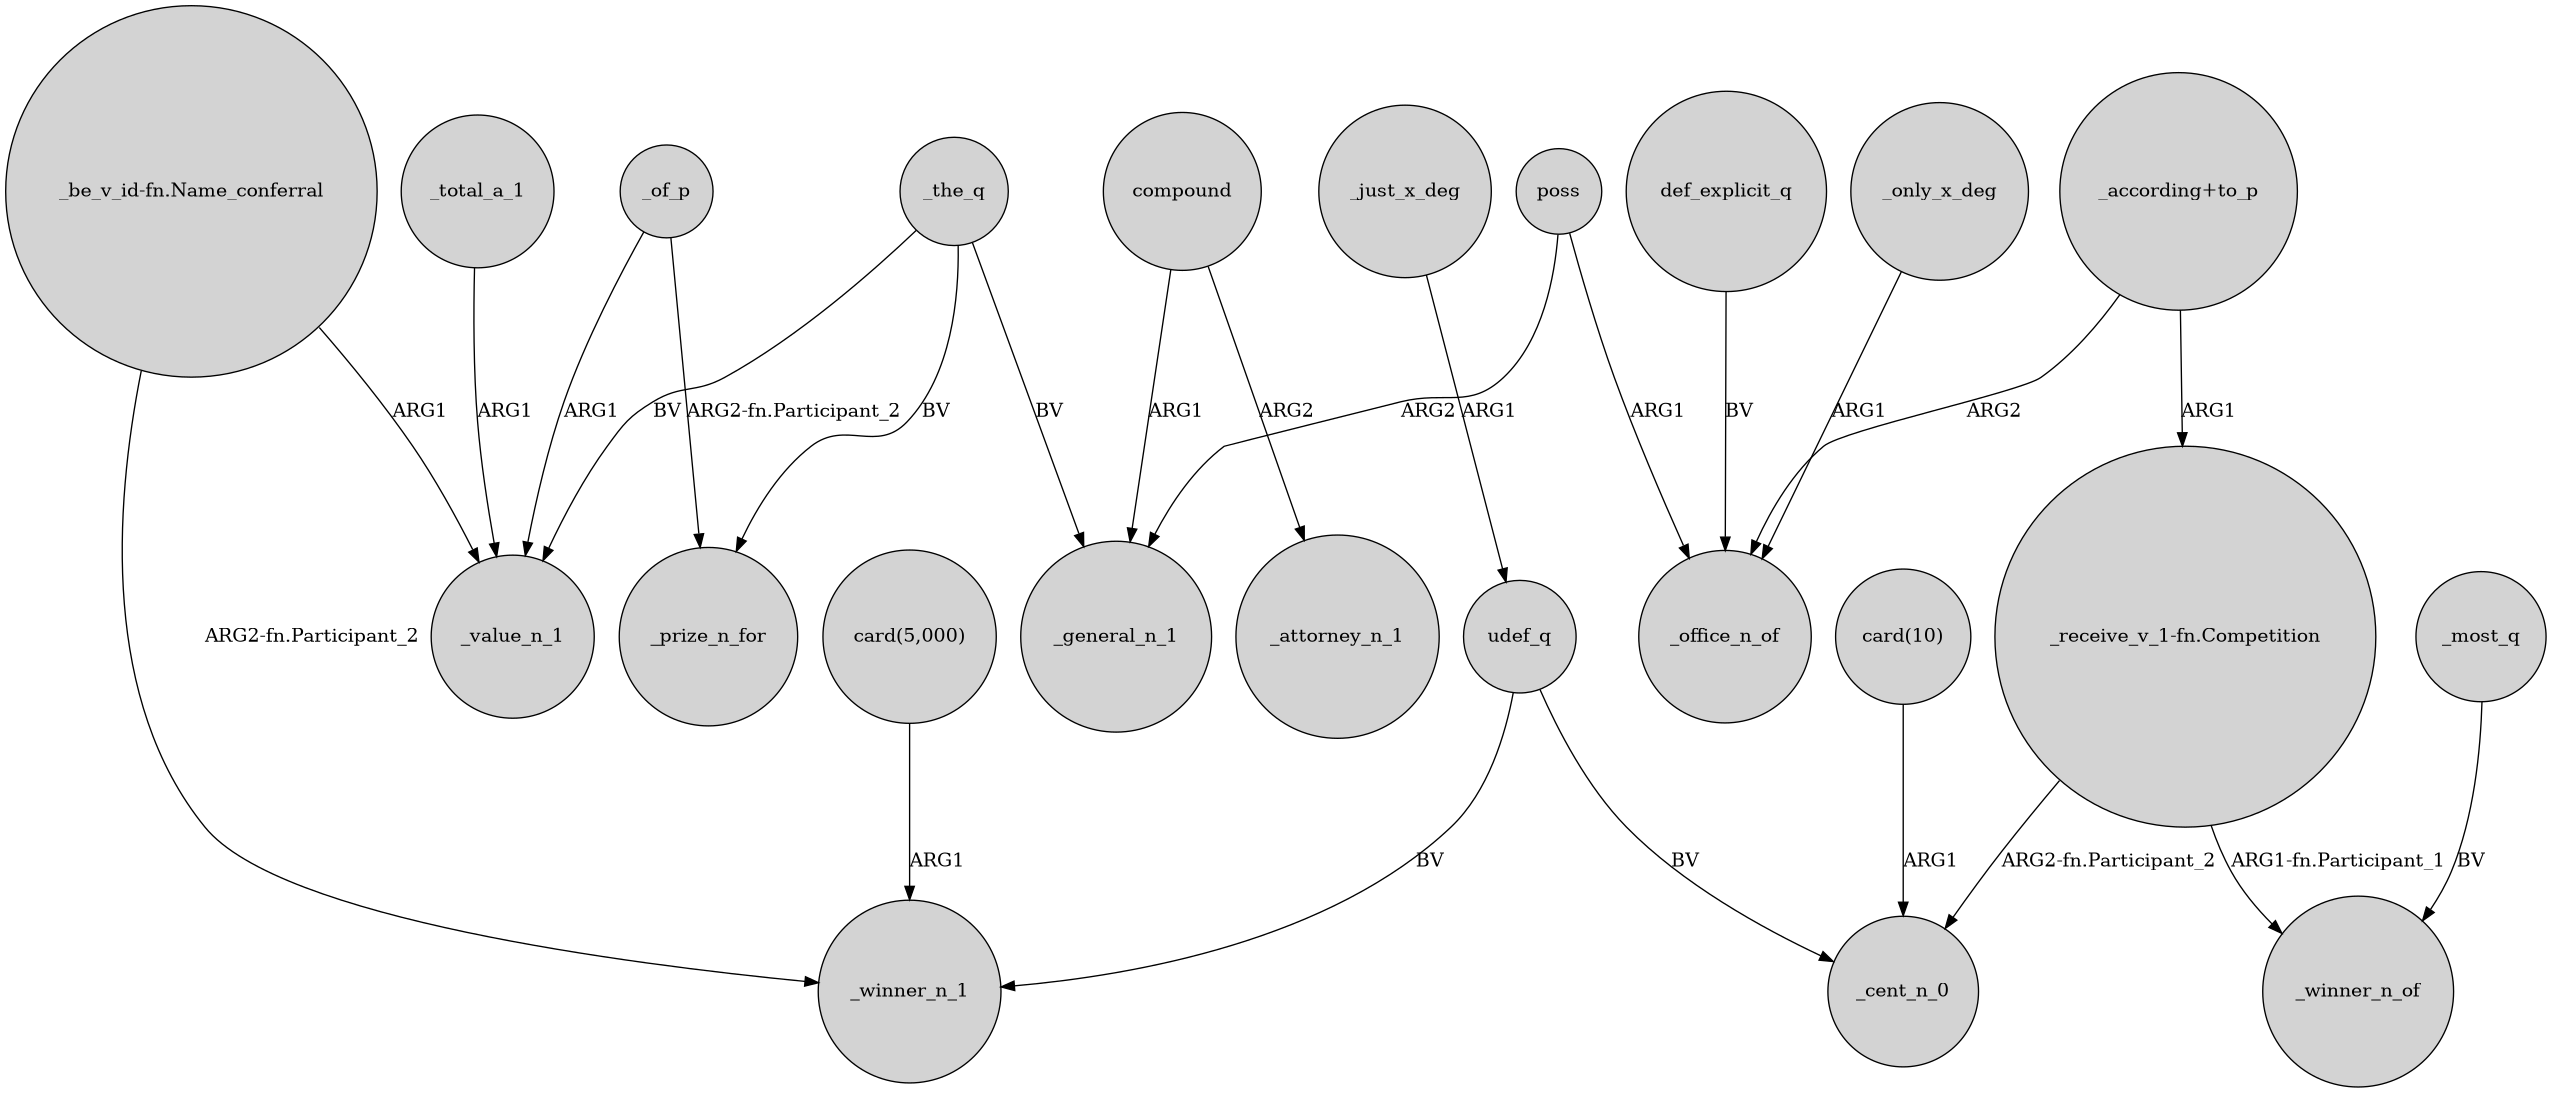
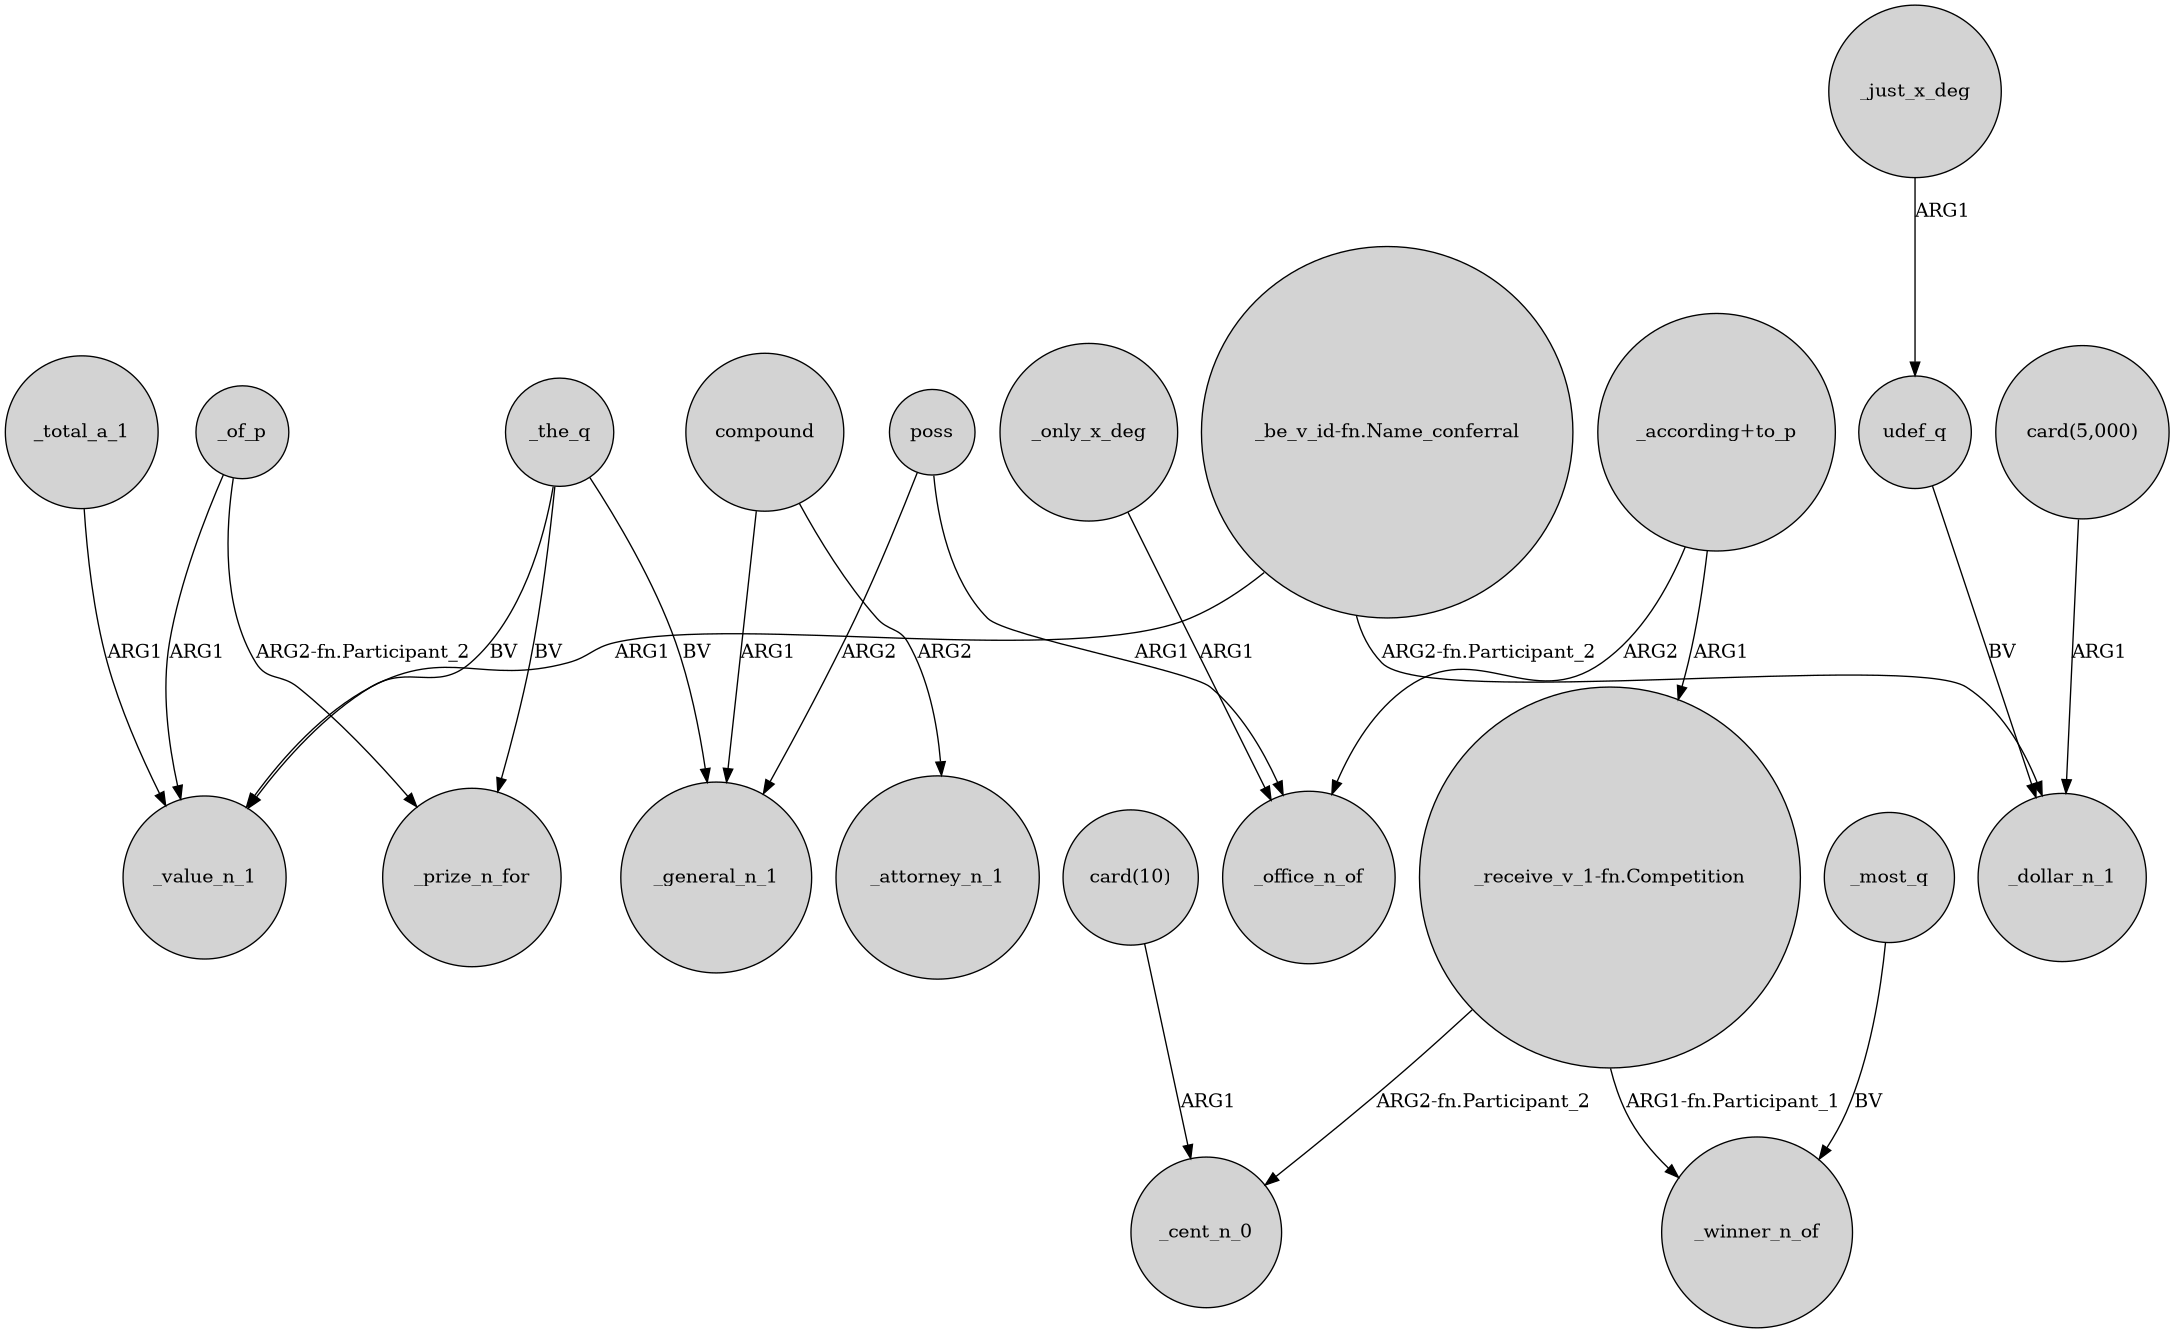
node "def_explicit_q": removed
edge "udef_q" -> "_cent_n_0": removed, label "BV"
node "_winner_n_1": label "_winner_n_1" -> "_dollar_n_1"
